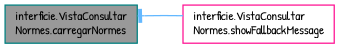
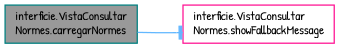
edge "interficie.VistaConsultar Normes.showFallbackMessage" -> "interficie.VistaConsultar Normes.carregarNormes": reversed
